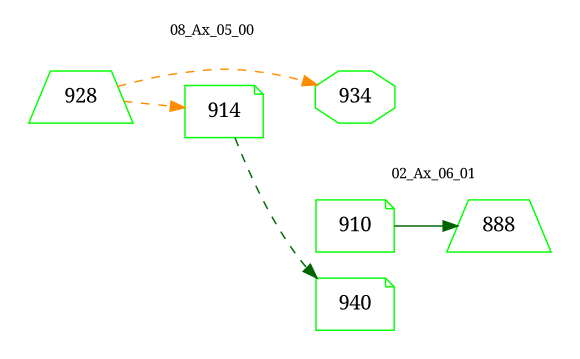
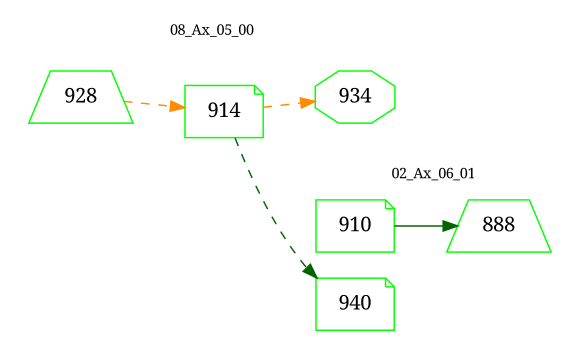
edge "928" -> "934": now "914" -> "934"
